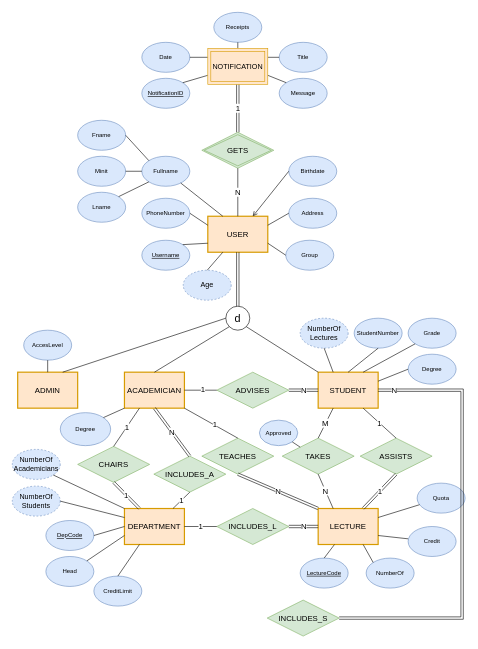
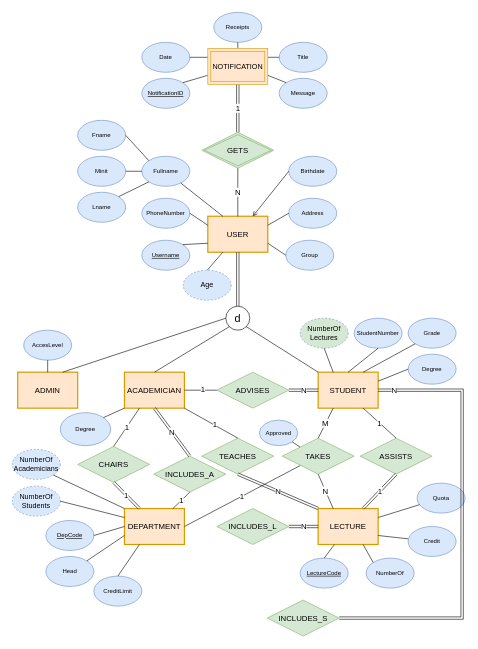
node "NumberOf Lectures": fillcolor #dae8fc -> #d5e8d4
edge "DEPARTMENT" -- "INCLUDES_L": now "DEPARTMENT" -- "TAKES"
